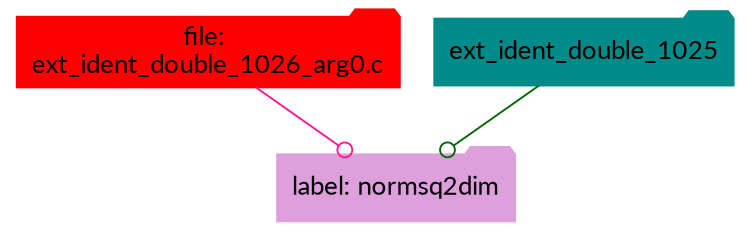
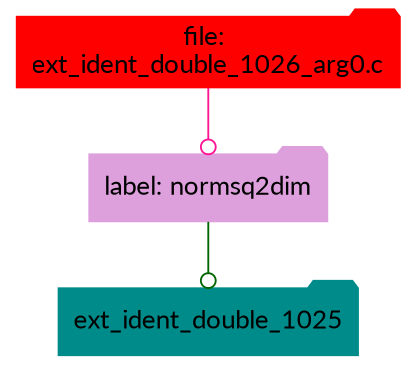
edge "ext_ident_double_1025" -> "label: normsq2dim": reversed
